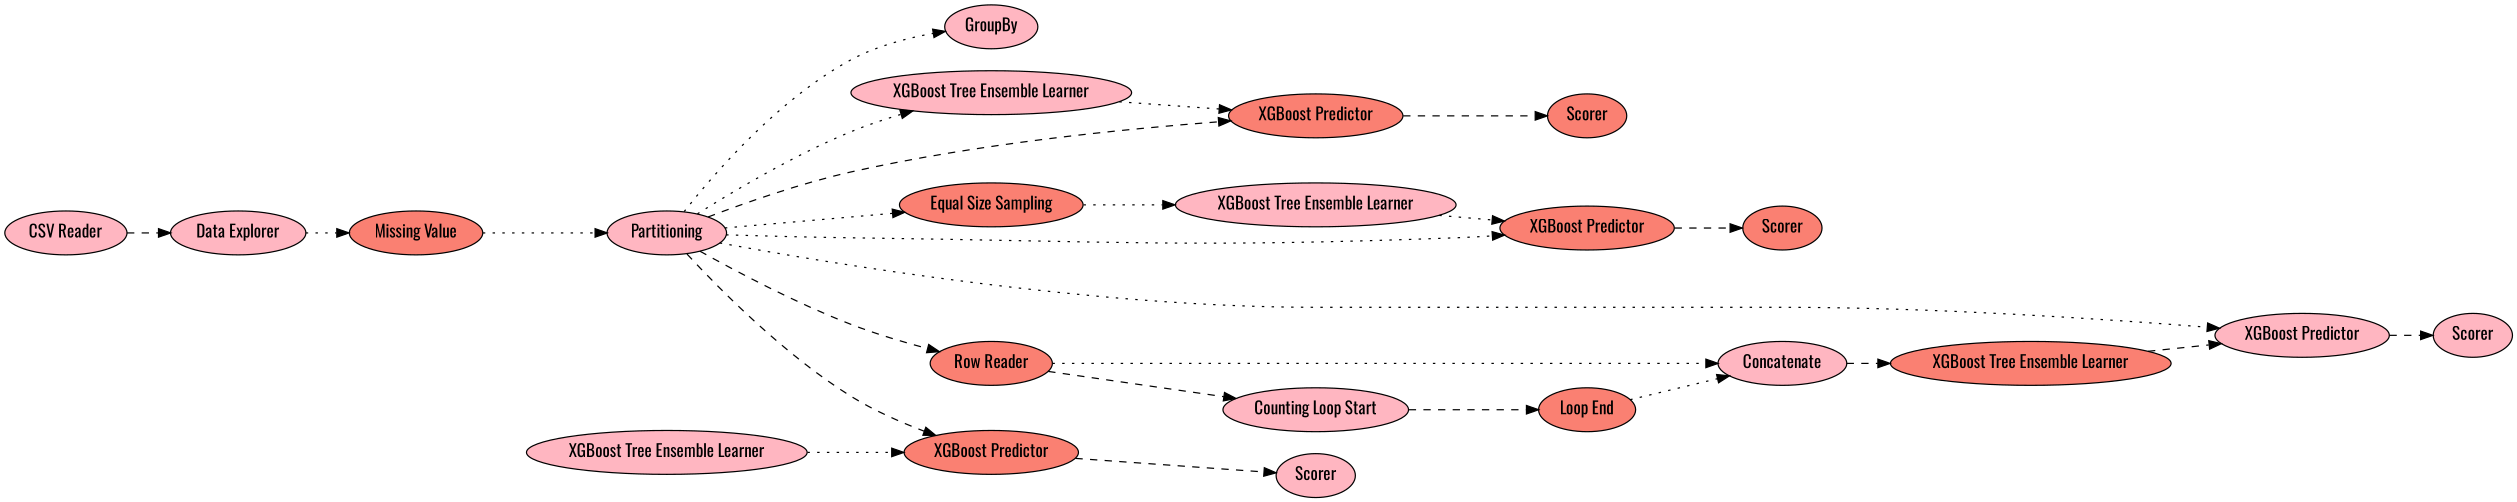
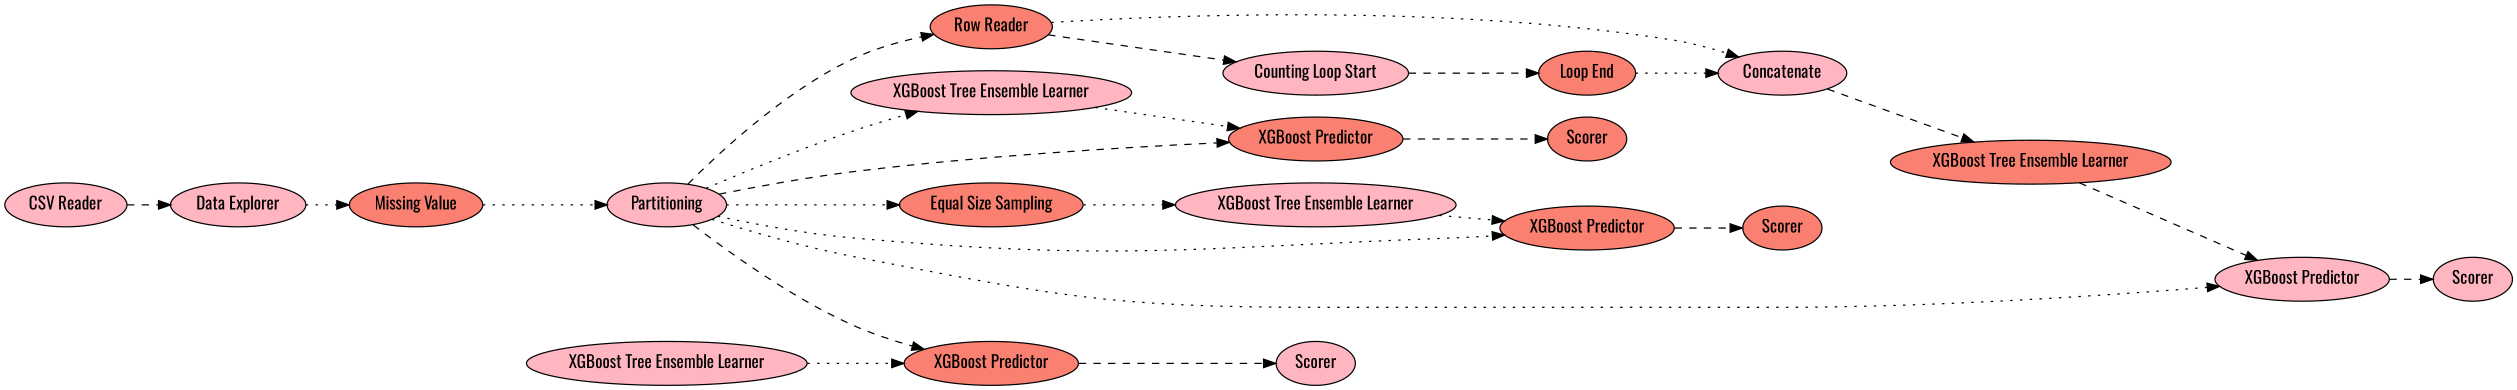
node "GroupBy": removed
